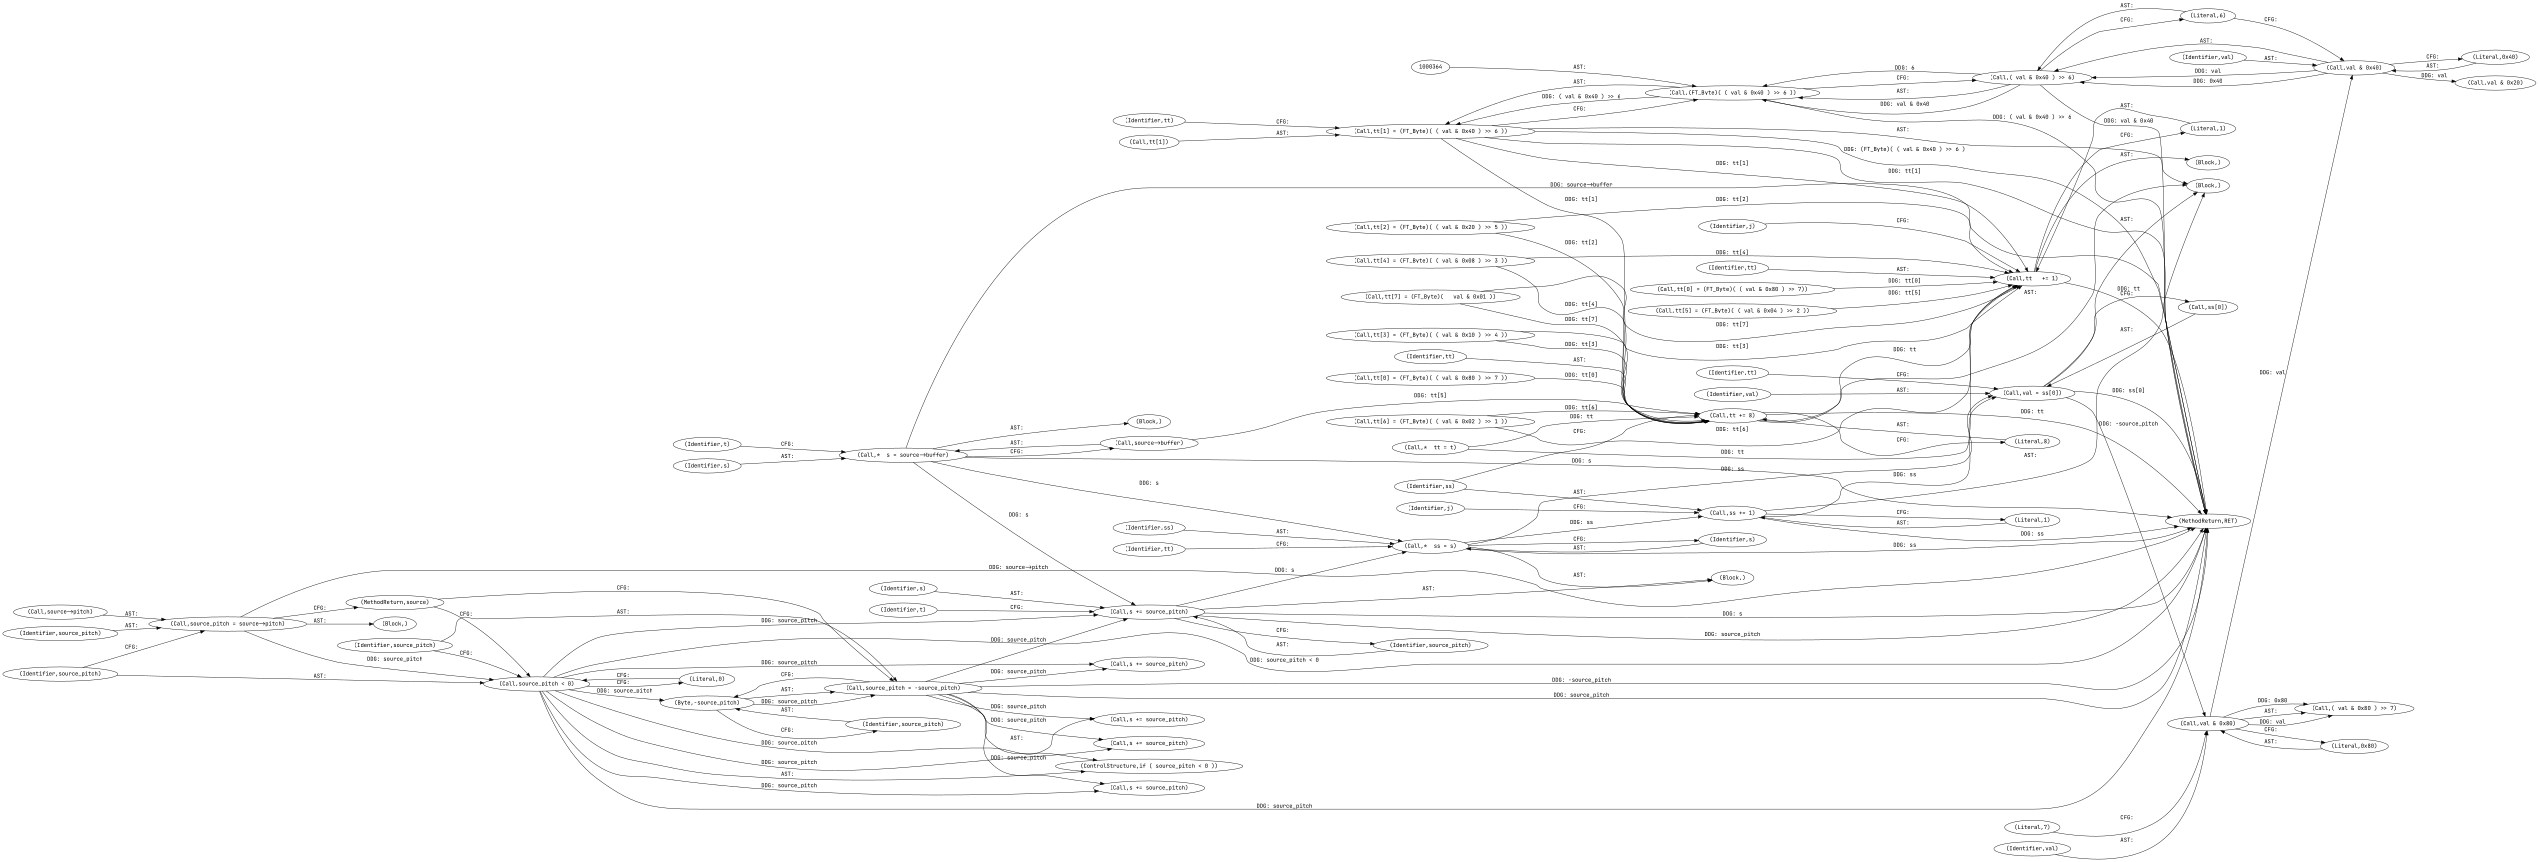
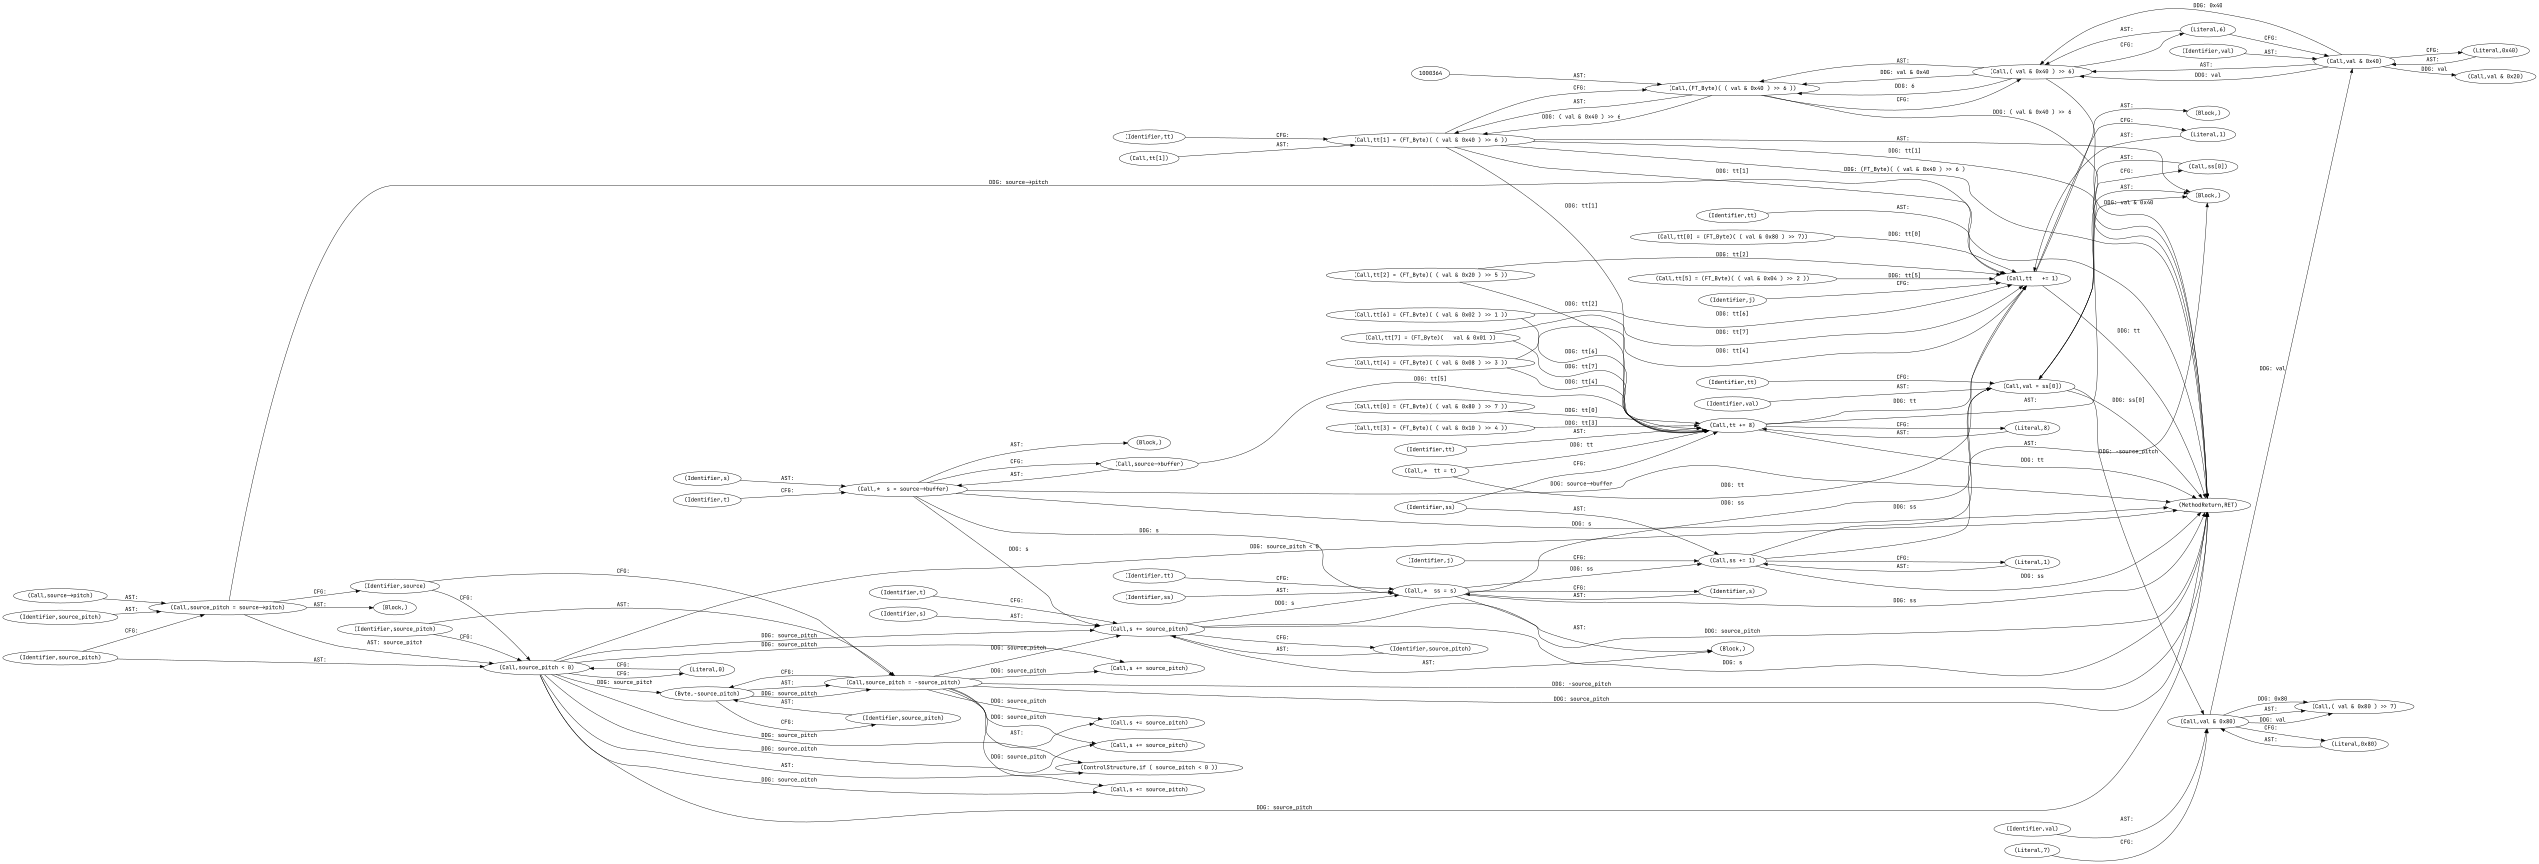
edge "(Call,tt[3] = (FT_Byte)( ( val & 0x10 ) >> 4 ))" -> "(Call,tt   += 1)": removed, label "DDG: tt[3]"
node "(MethodReturn,source)": label "(MethodReturn,source)" -> "(Identifier,source)"
edge "(Call,source_pitch = source->pitch)" -> "(Call,source_pitch < 0)": label "DDG: source_pitch" -> "AST: source_pitch"
